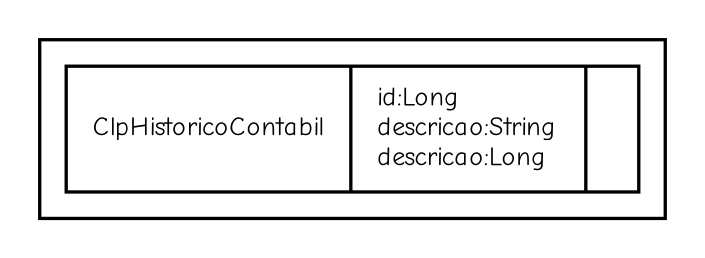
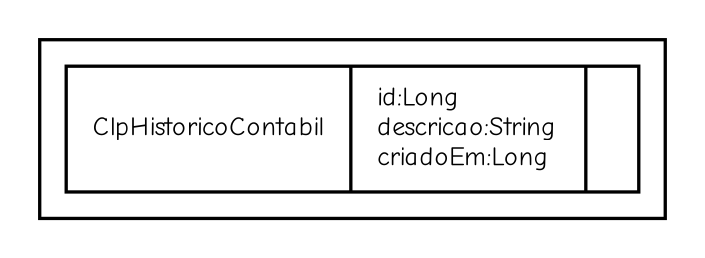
node "ClpHistoricoContabil": text "descricao:Long" -> "criadoEm:Long"
